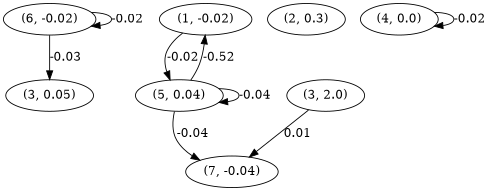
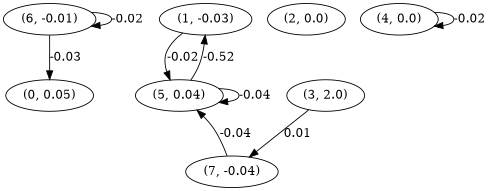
node "(6, -0.02)": label "(6, -0.02)" -> "(6, -0.01)"
node "(1, -0.02)": label "(1, -0.02)" -> "(1, -0.03)"
node "(2, 0.3)": label "(2, 0.3)" -> "(2, 0.0)"
node "(3, 0.05)": label "(3, 0.05)" -> "(0, 0.05)"
edge "(5, 0.04)" -> "(7, -0.04)": reversed
